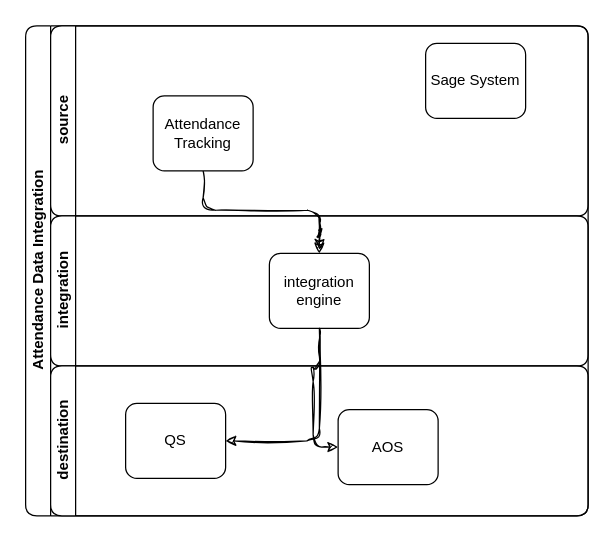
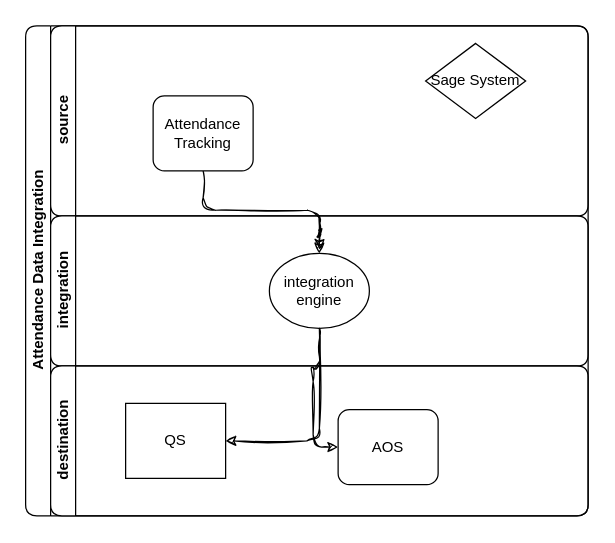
node "Sage System": shape rounded rectangle -> diamond
node "integration engine": shape rounded rectangle -> ellipse
node "QS": shape rounded rectangle -> rectangle
